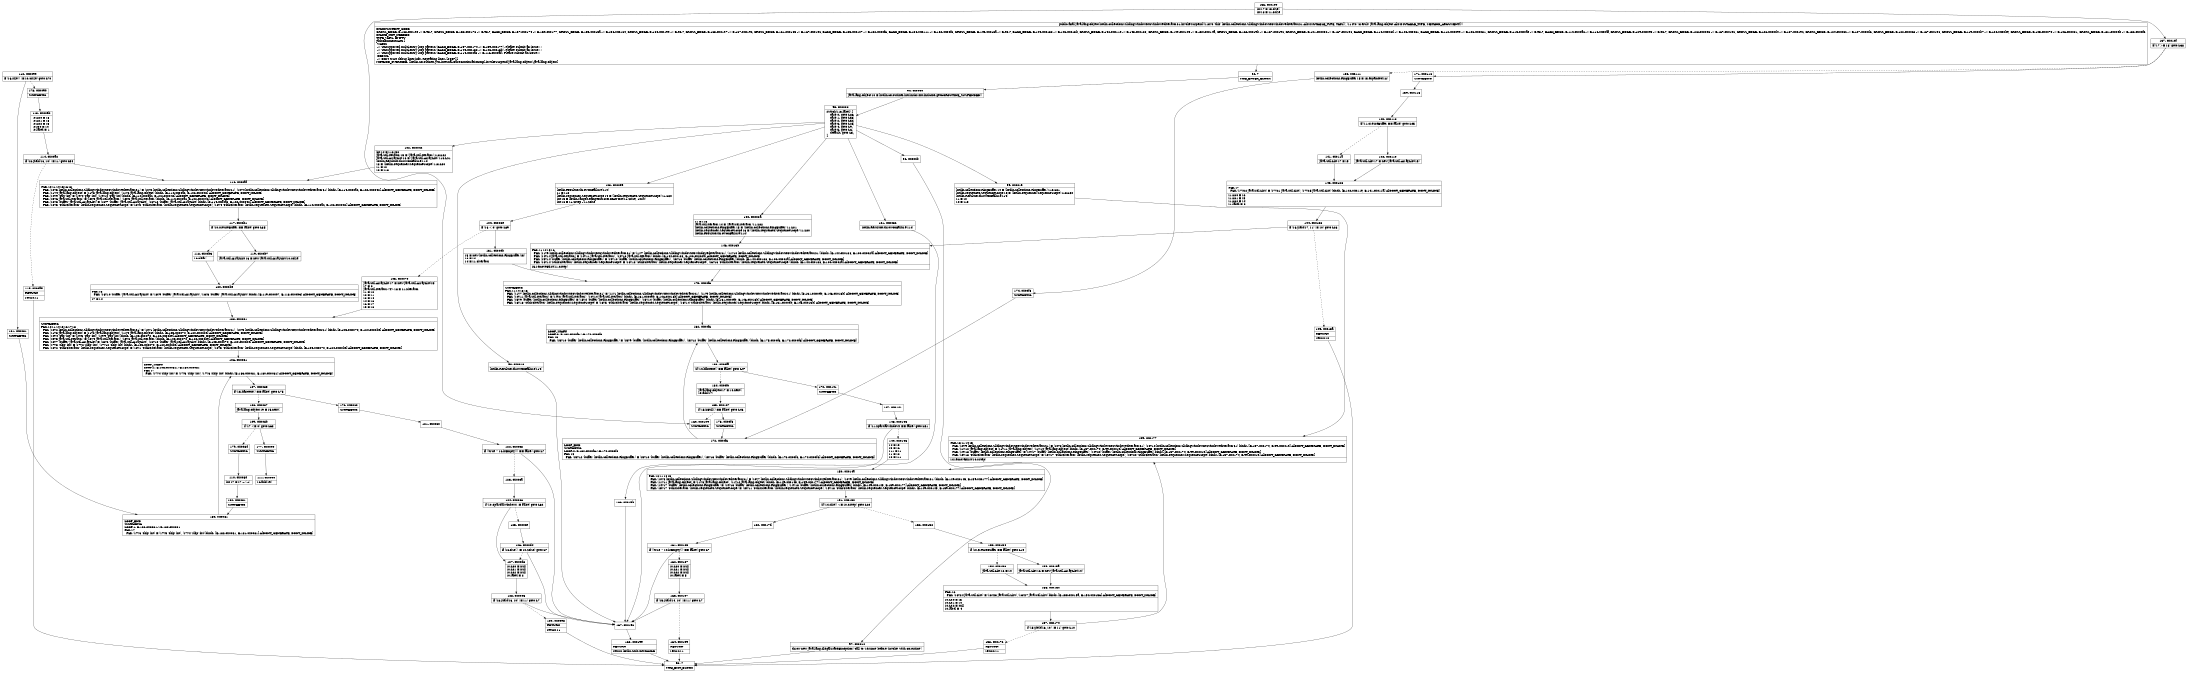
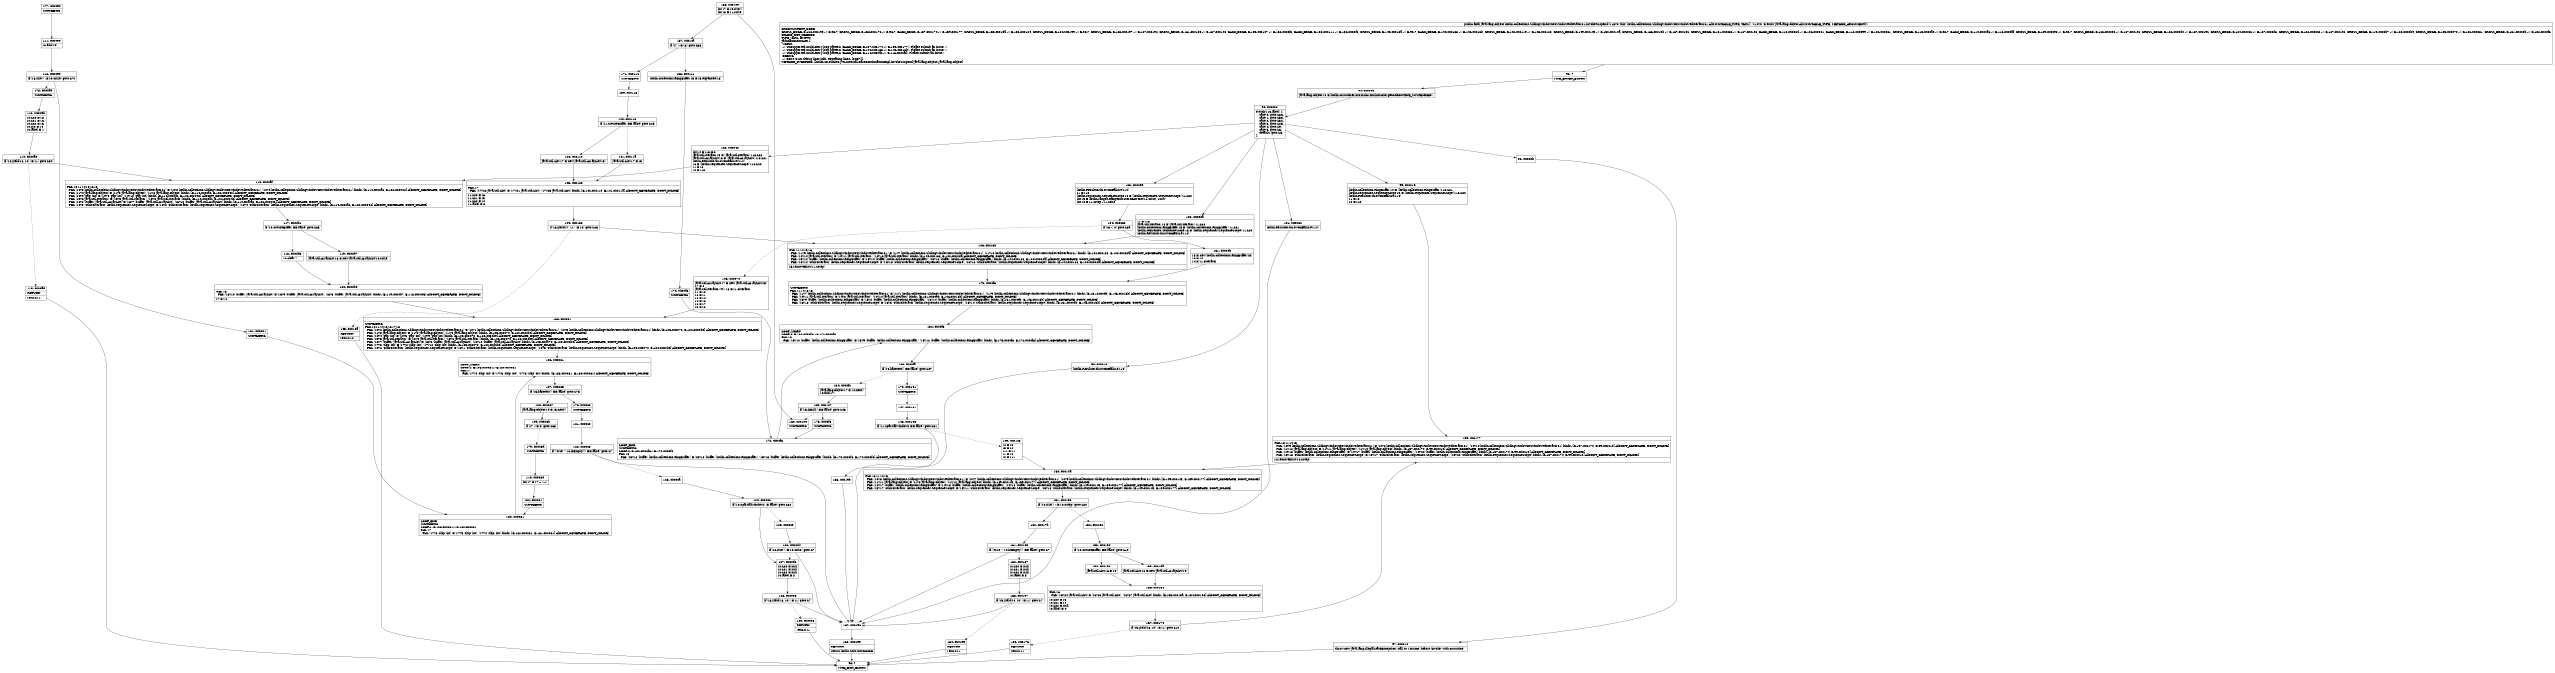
edge "111: 0x0090" -> "112: 0x0099": added
edge "109: 0x008b" -> "177: 0x0090": removed
